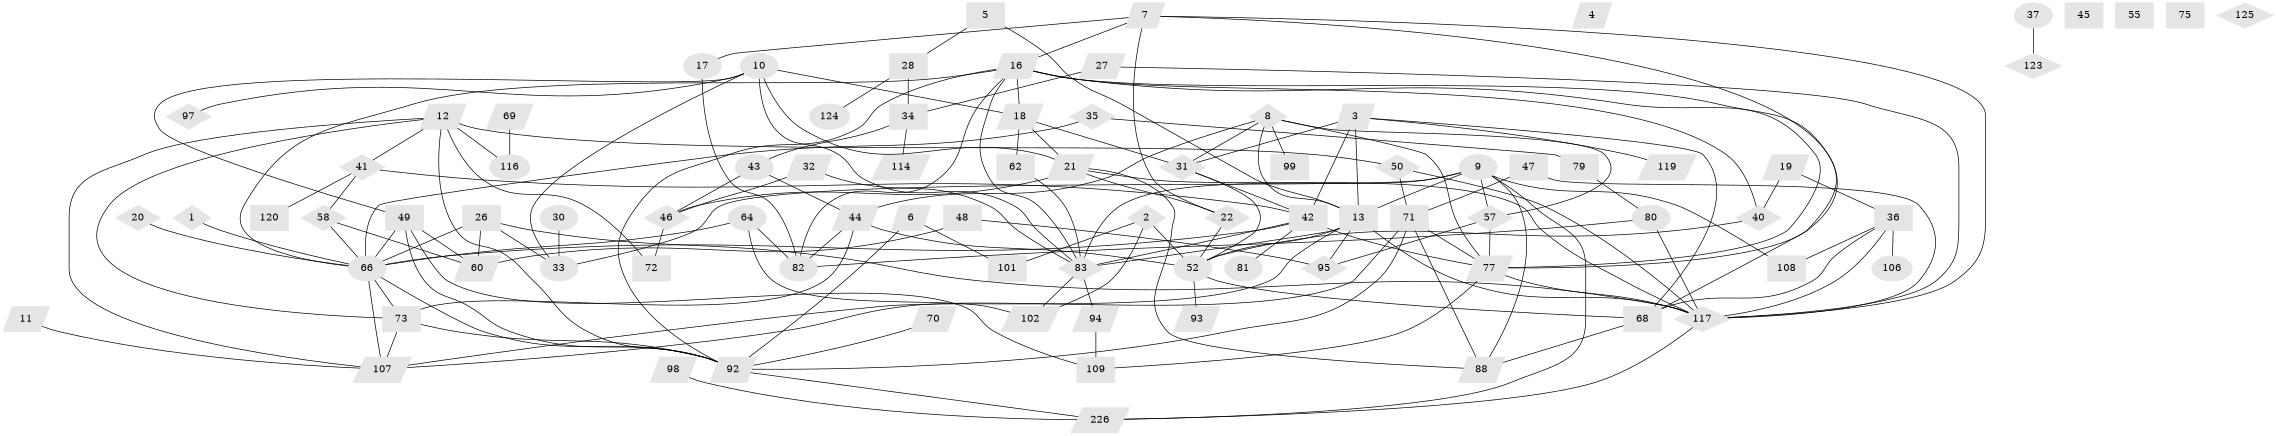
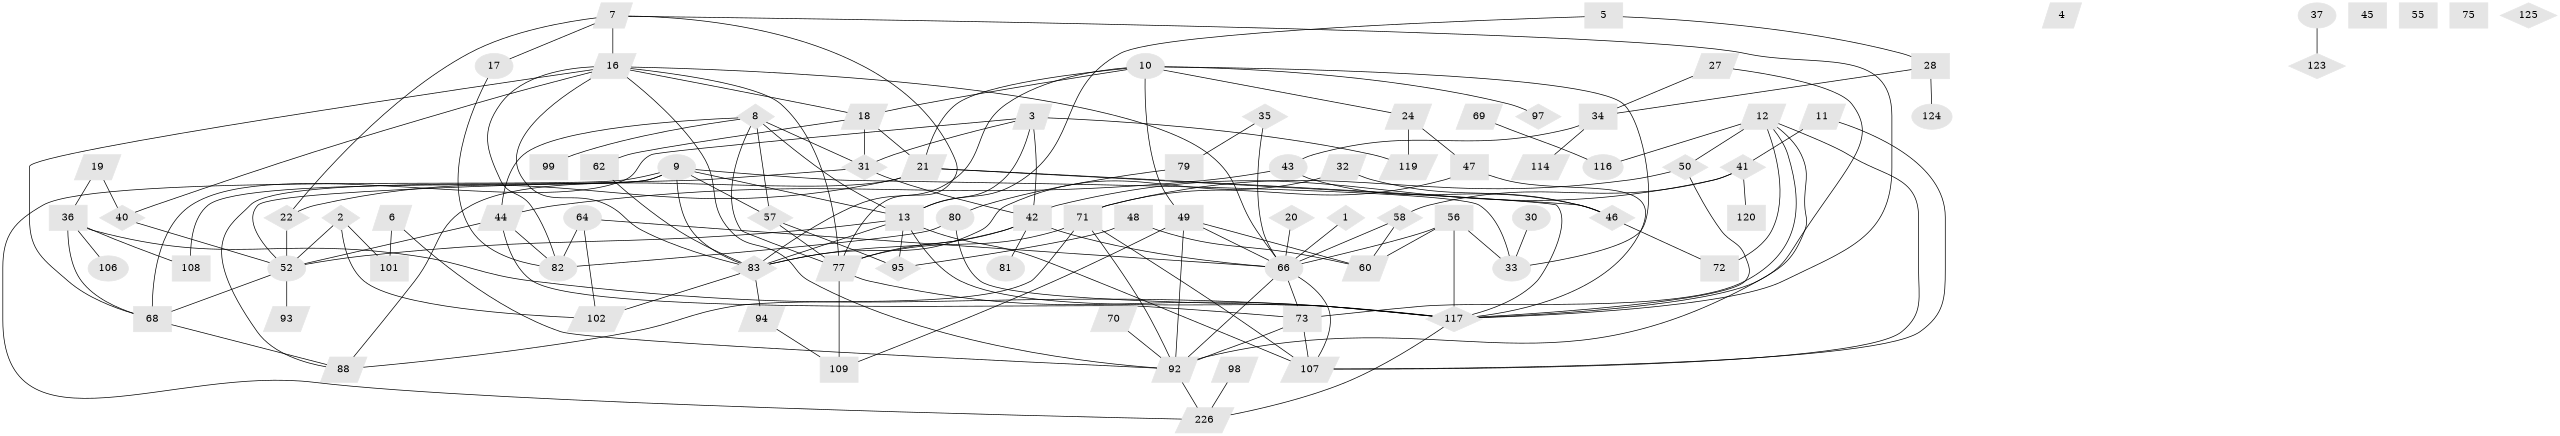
node "24": added
edge "12" -- "41": now "11" -- "41"
node "26": label "26" -> "56"
